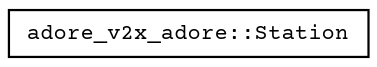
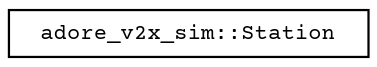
node "adore_v2x_adore::Station": label "adore_v2x_adore::Station" -> "adore_v2x_sim::Station"
